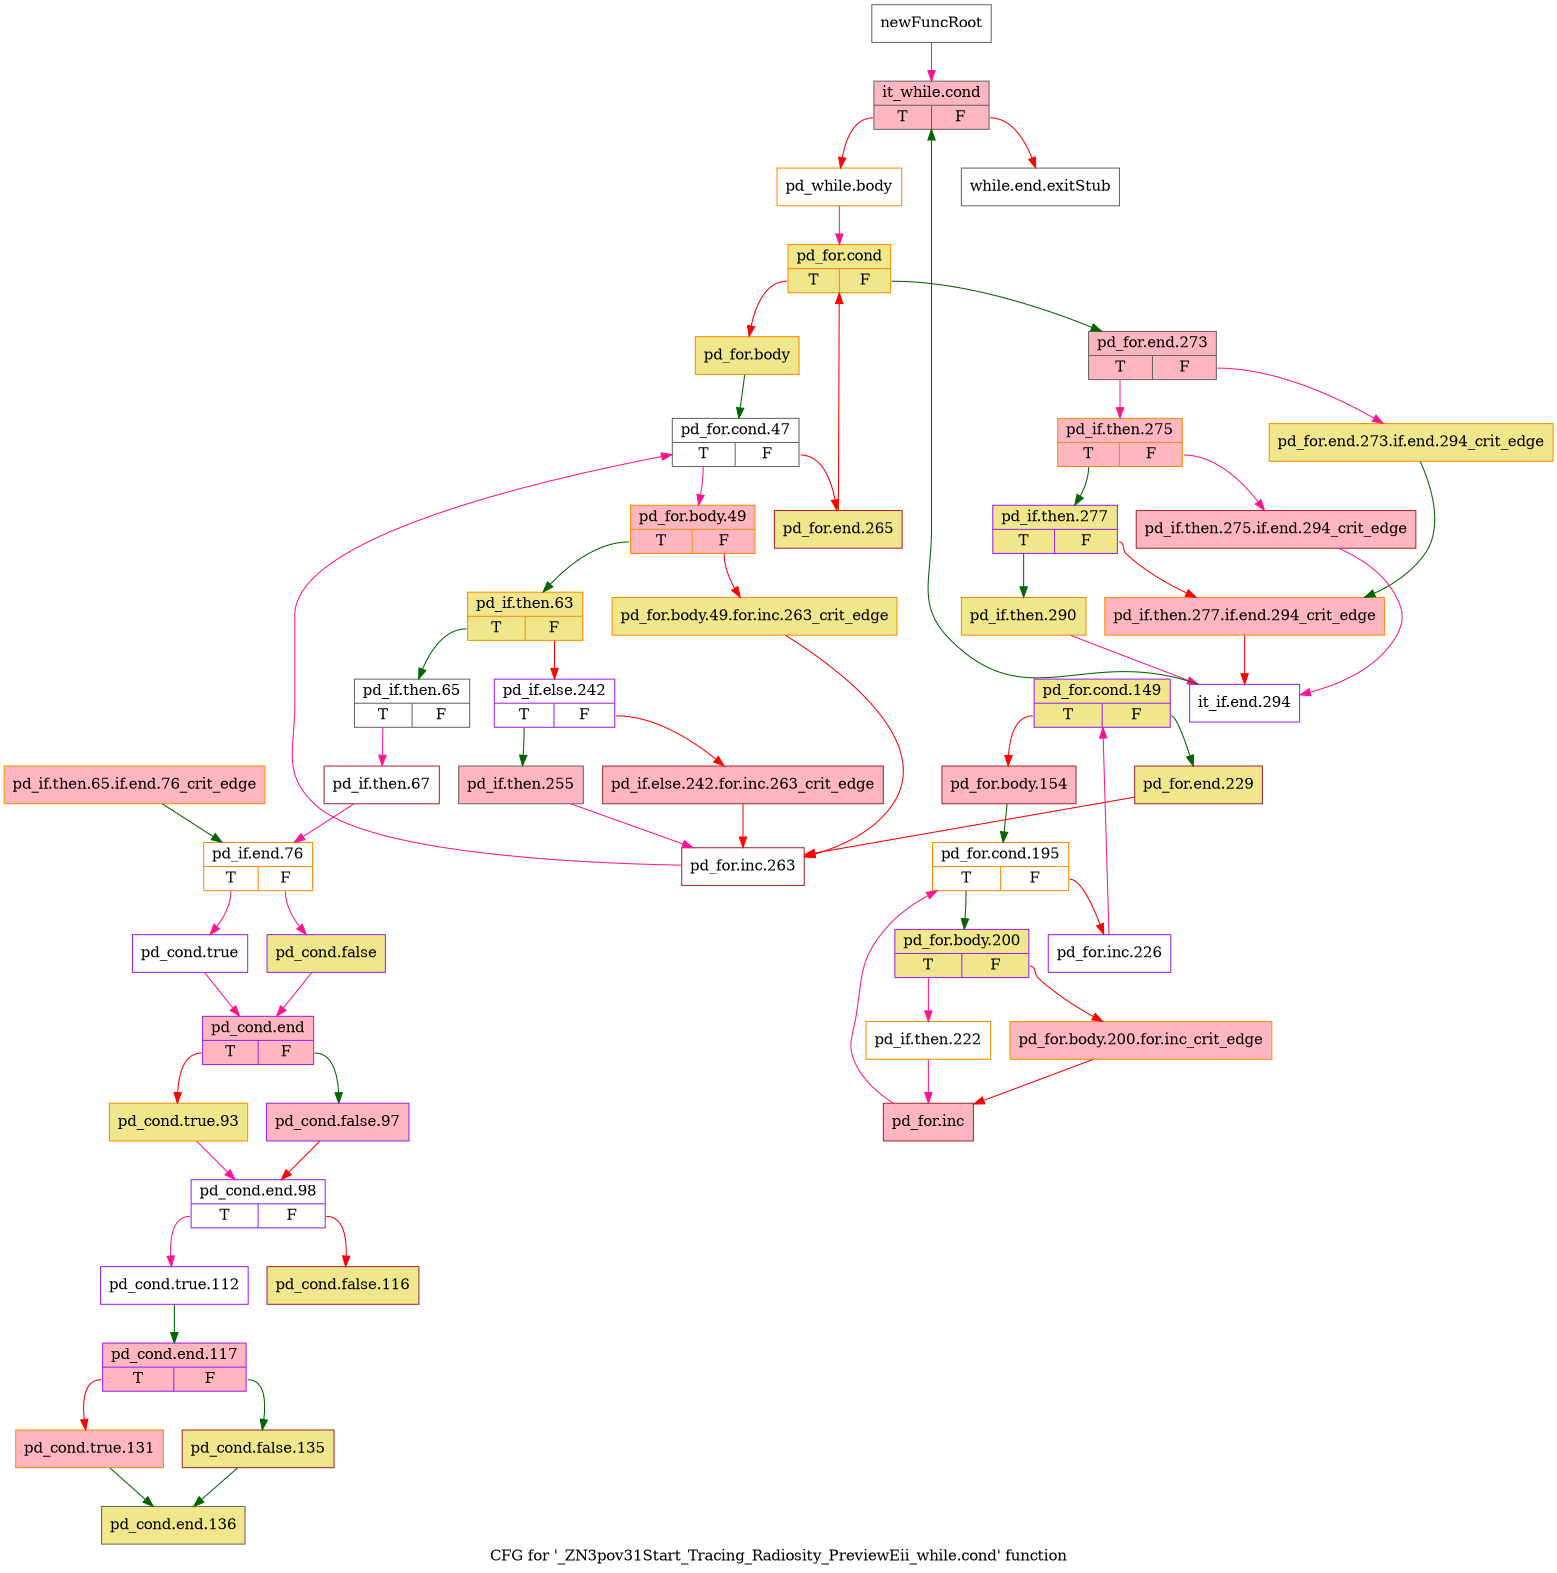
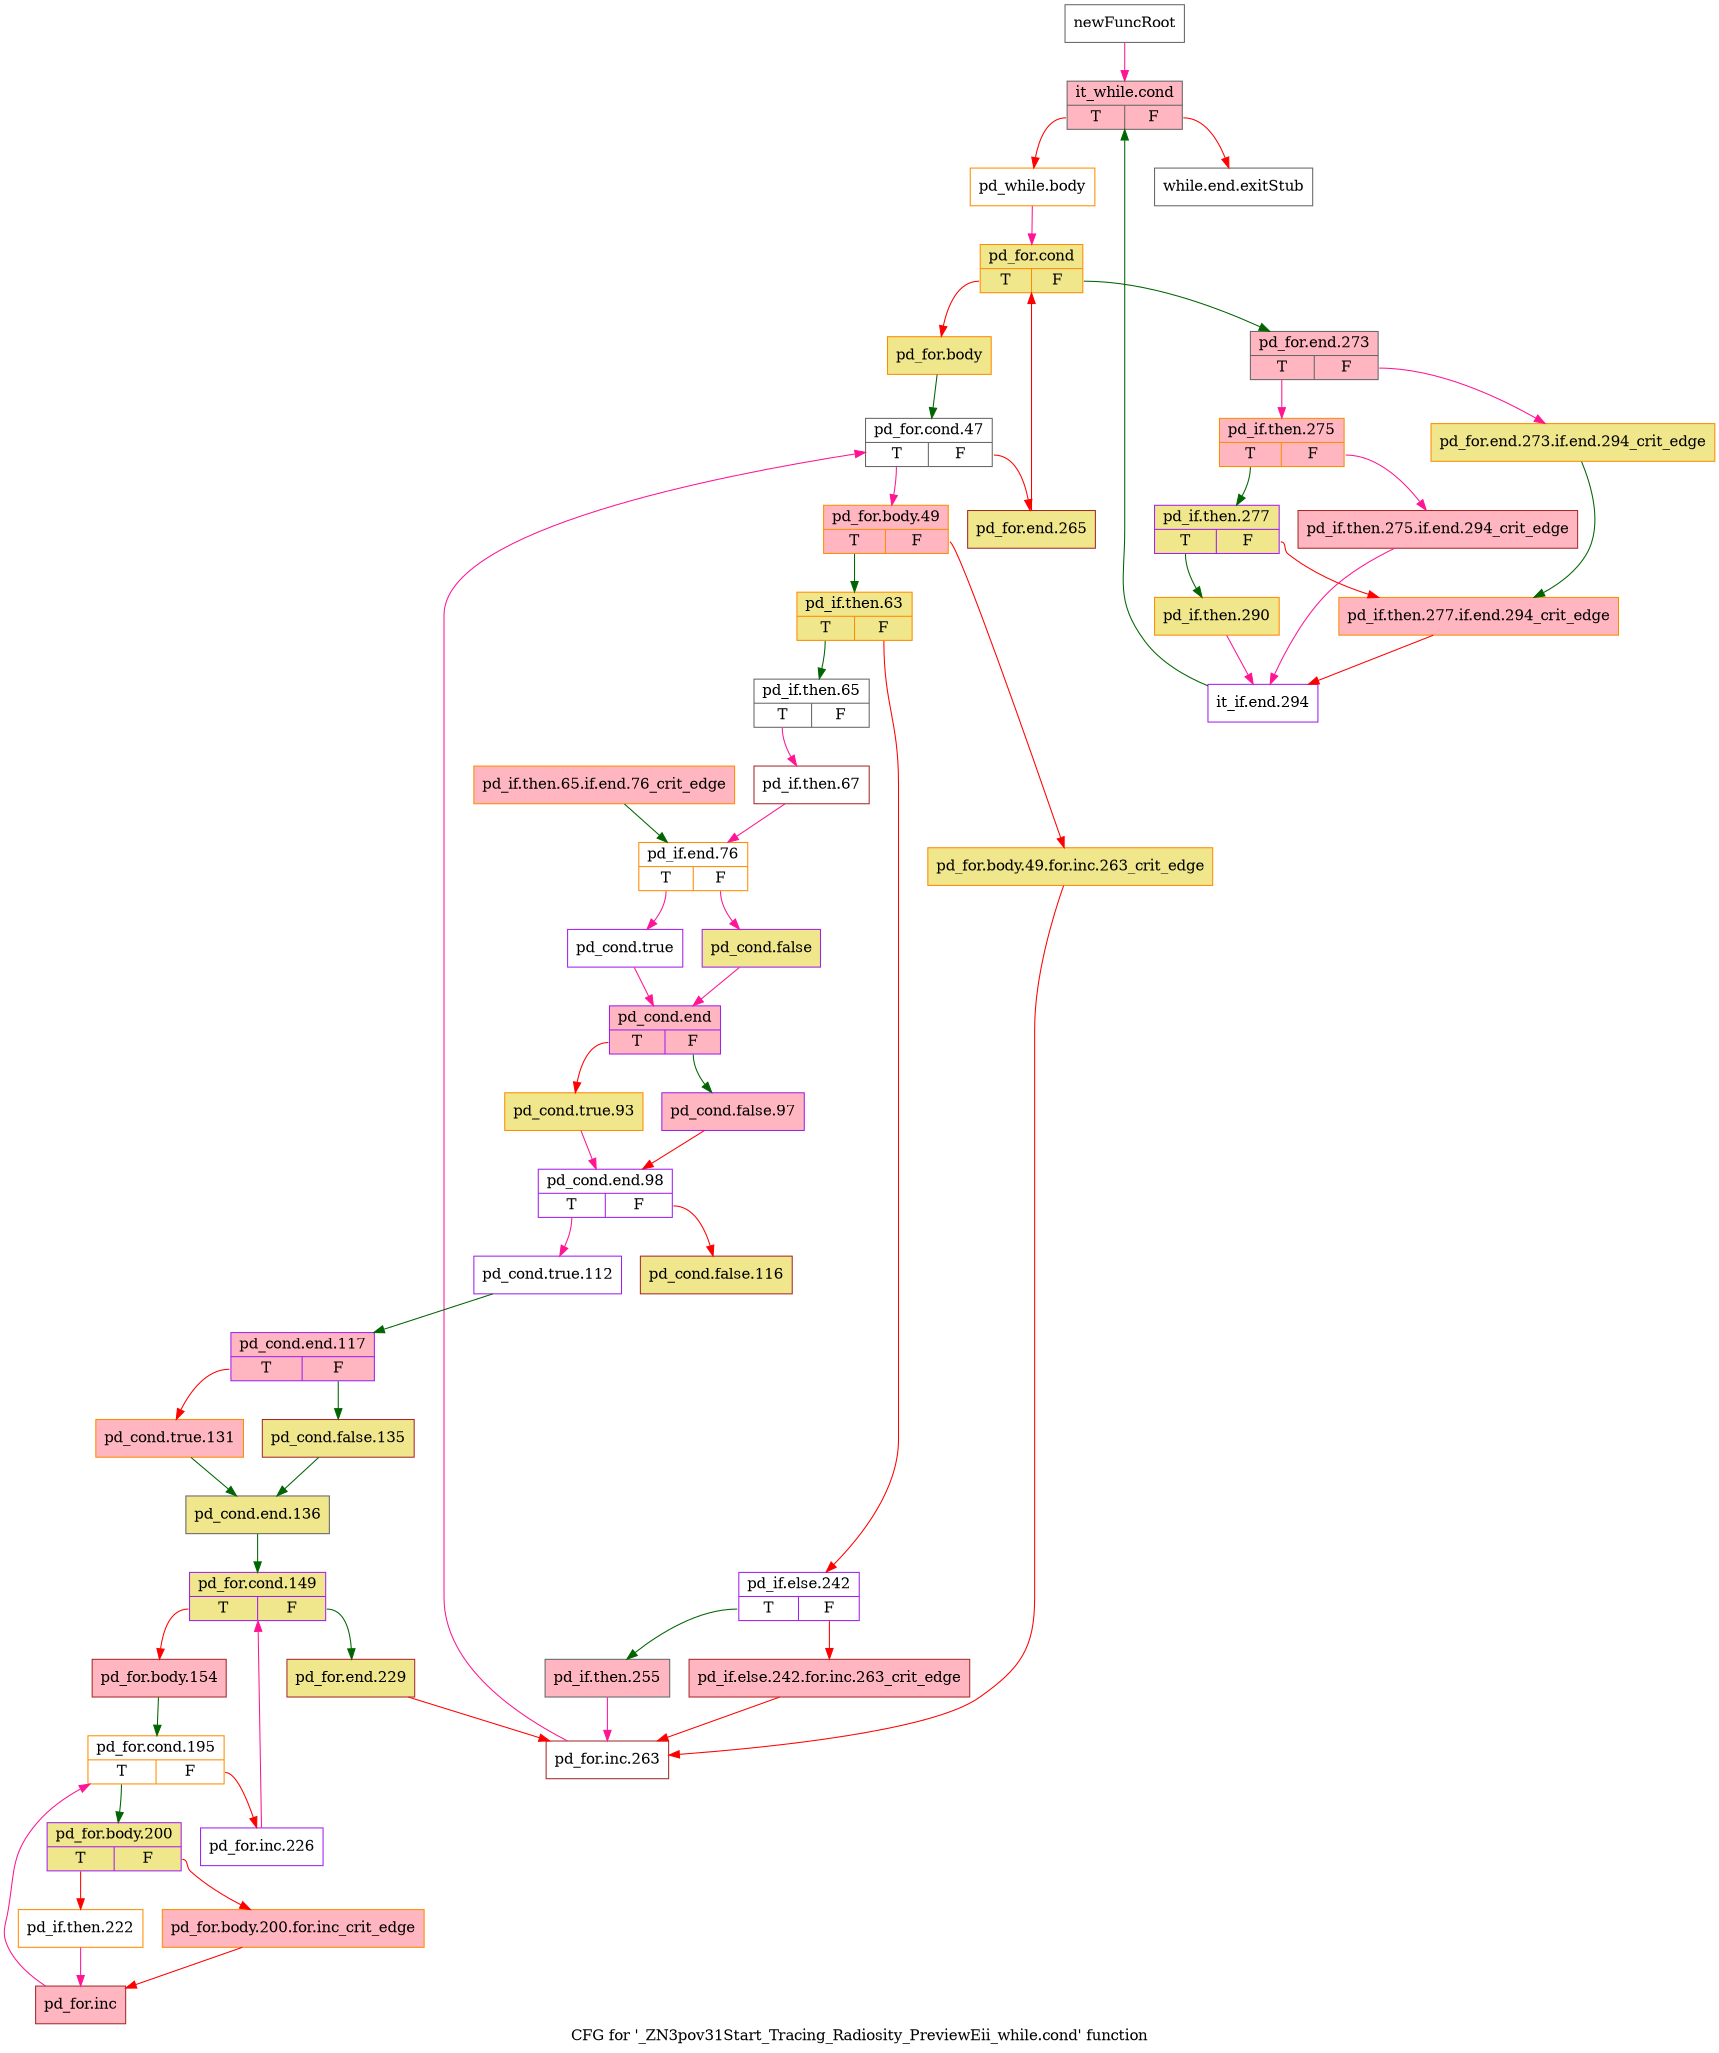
edge "pd_for.body.200" -> "pd_if.then.222": color deeppink -> red
edge "pd_cond.end.136" -> "pd_for.cond.149": added
